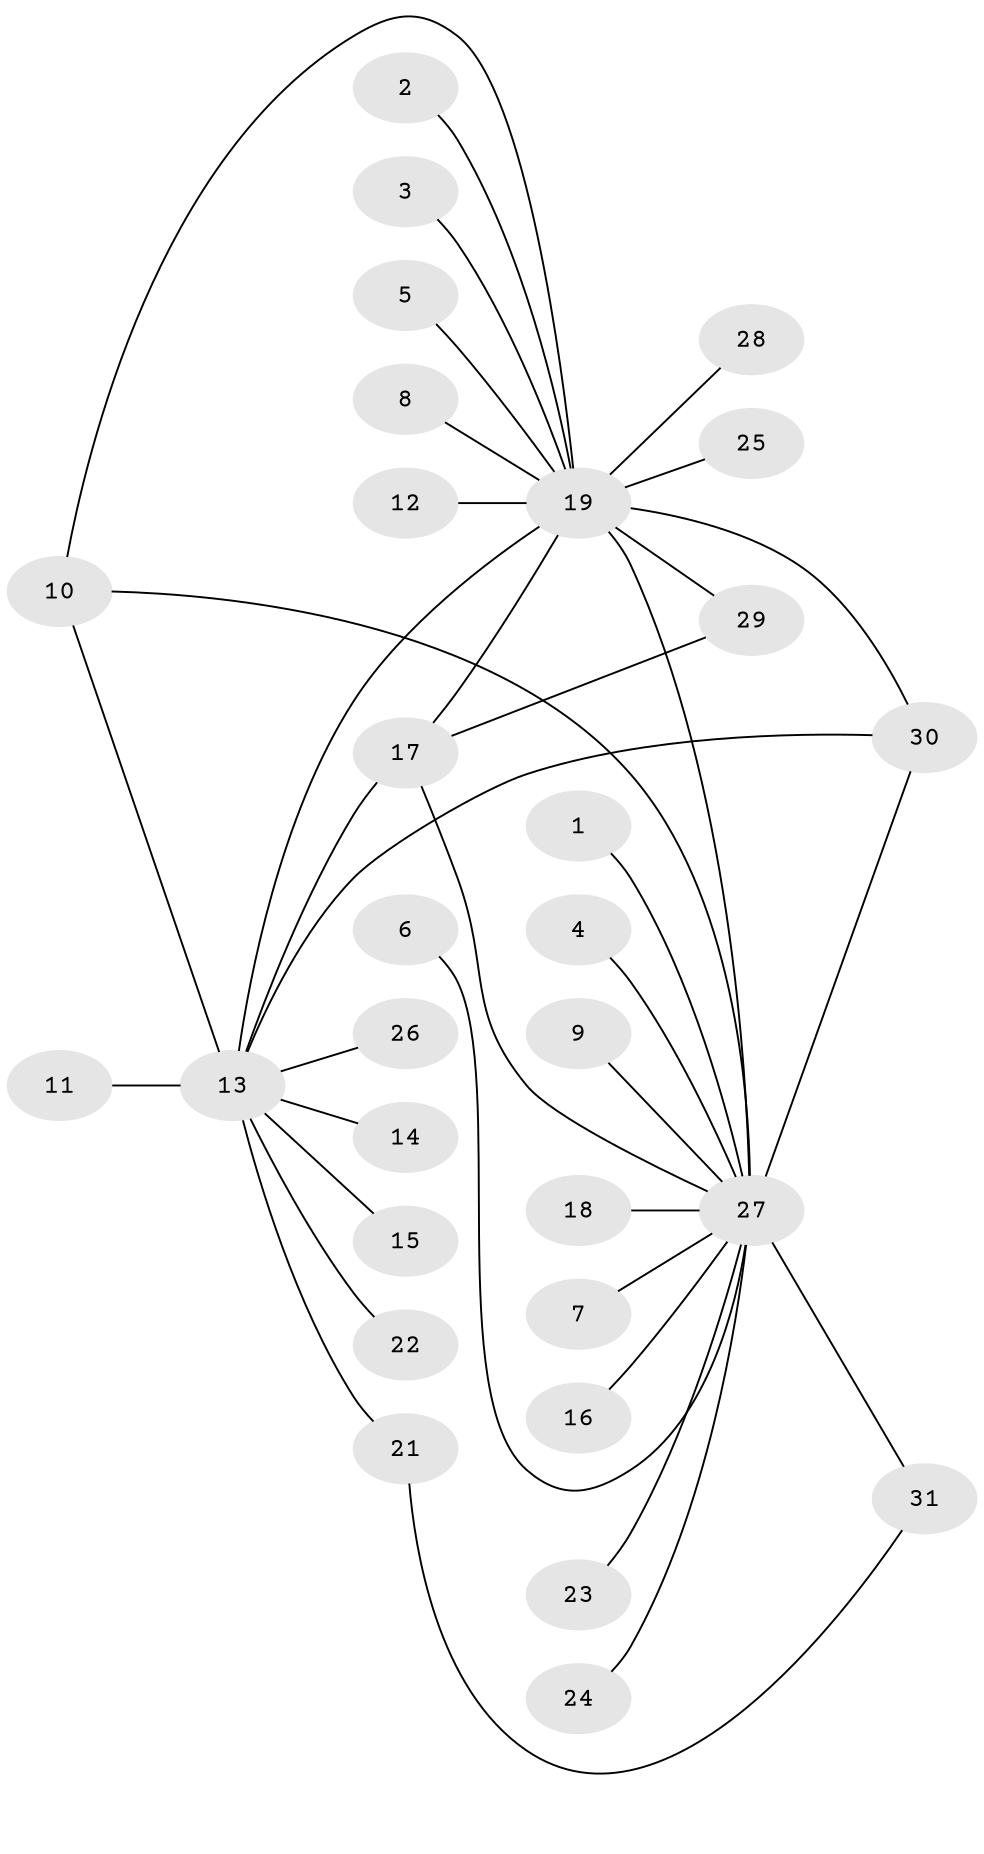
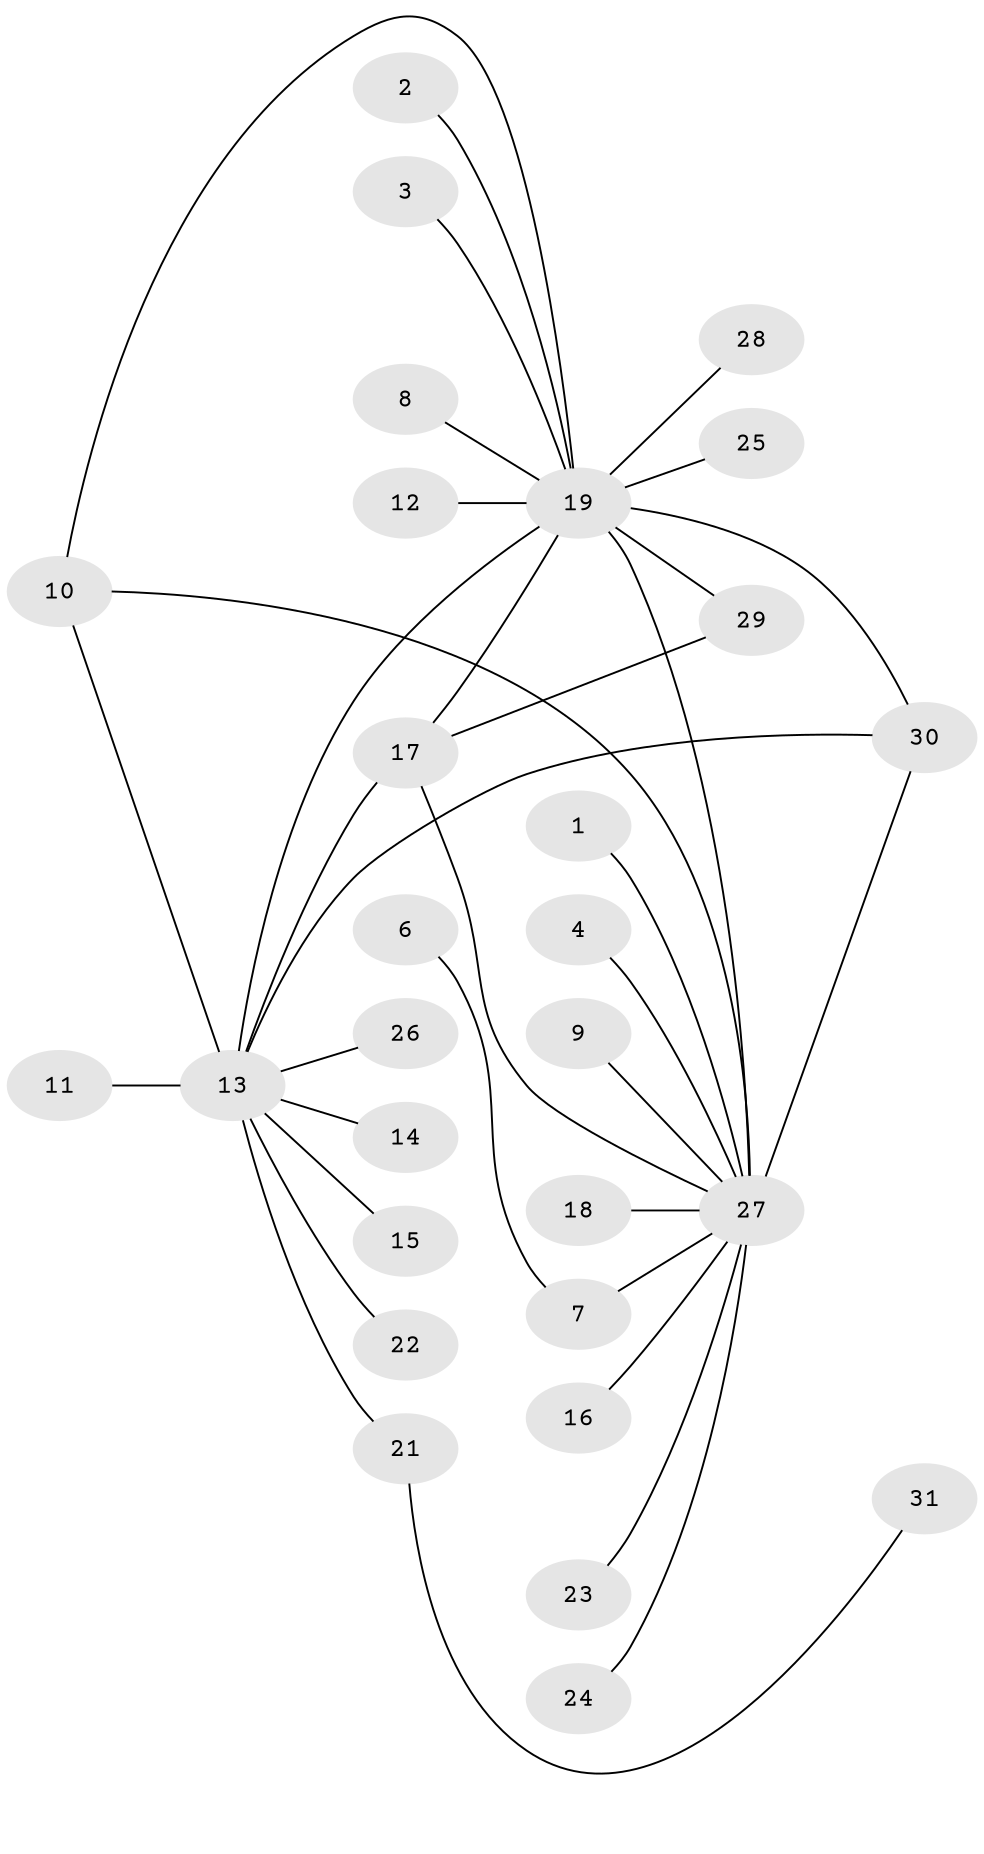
node "5": removed
edge "27" -- "31": removed
edge "6" -- "27": now "6" -- "7"
